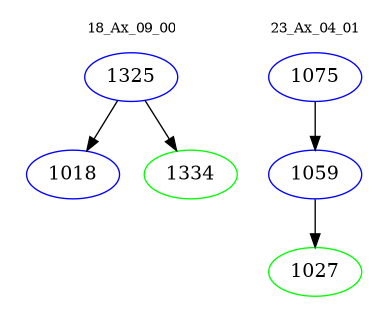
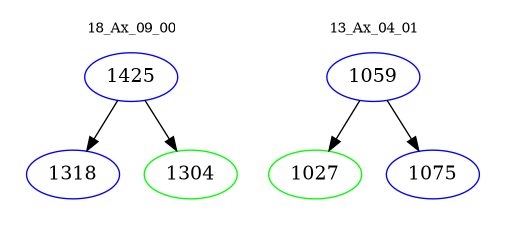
cluster "23_Ax_04_01": label "23_Ax_04_01" -> "13_Ax_04_01"
node "1325": label "1325" -> "1425"
edge "1075" -> "1059": reversed
node "1018": label "1018" -> "1318"
node "1334": label "1334" -> "1304"
